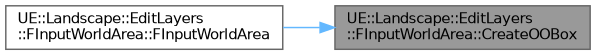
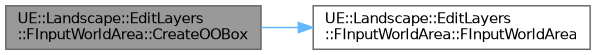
edge "UE::Landscape::EditLayers ::FInputWorldArea::FInputWorldArea" -> "UE::Landscape::EditLayers ::FInputWorldArea::CreateOOBox": reversed
